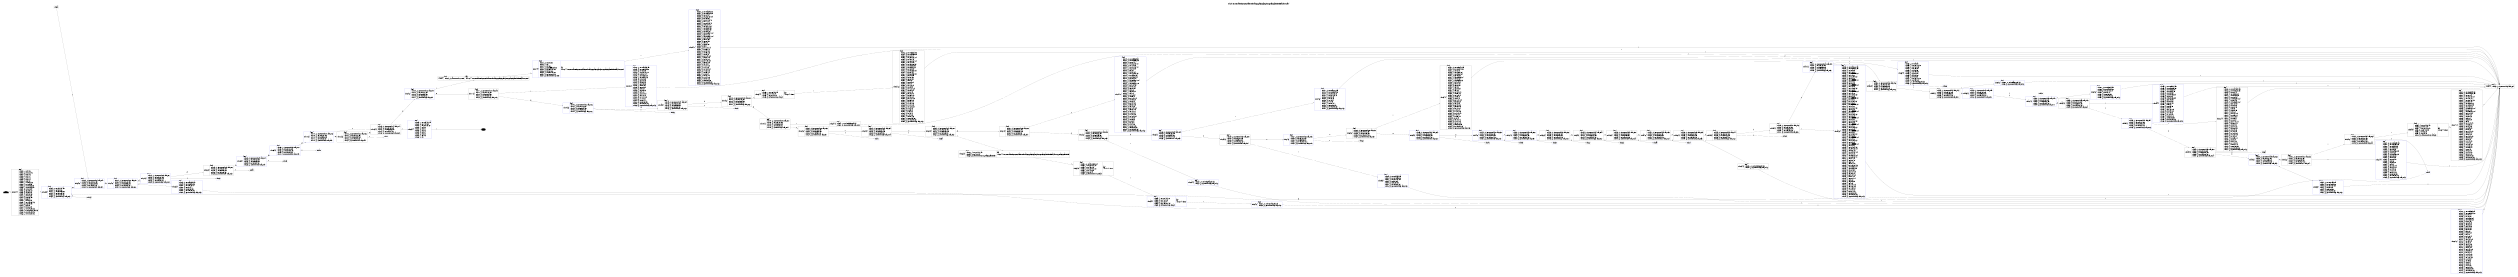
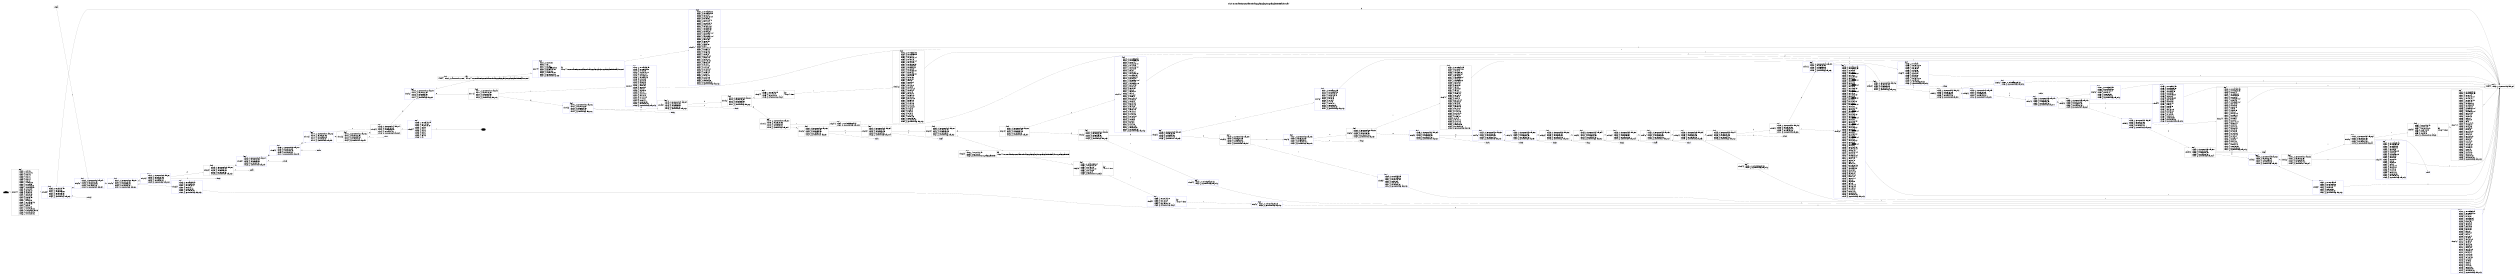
edge "0x401aa3 [28]" -> "0x401a87 [28]": reversed
edge "0x401b4b" -> "0x40163f [32]": now "0x402a35 [5]" -> "0x40163f [32]"
